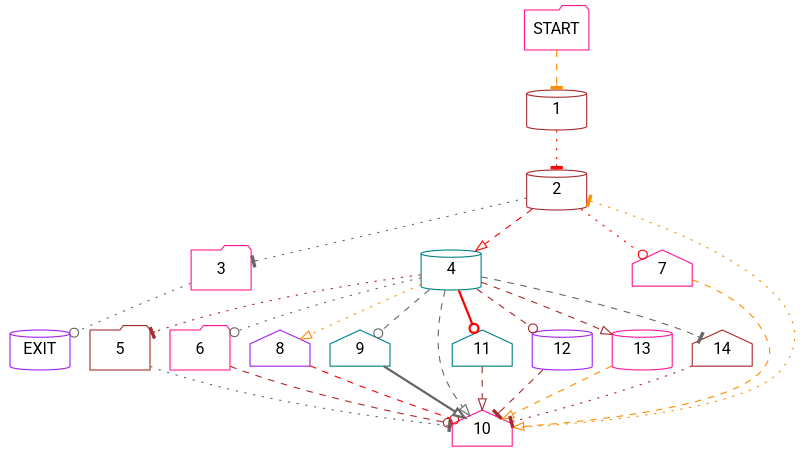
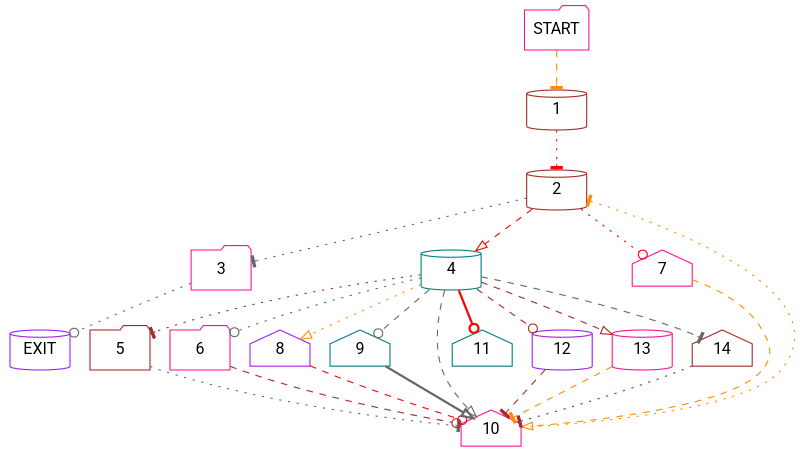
edge "11" -> "10": removed
edge "13" -> "10": arrowhead onormal -> tee
